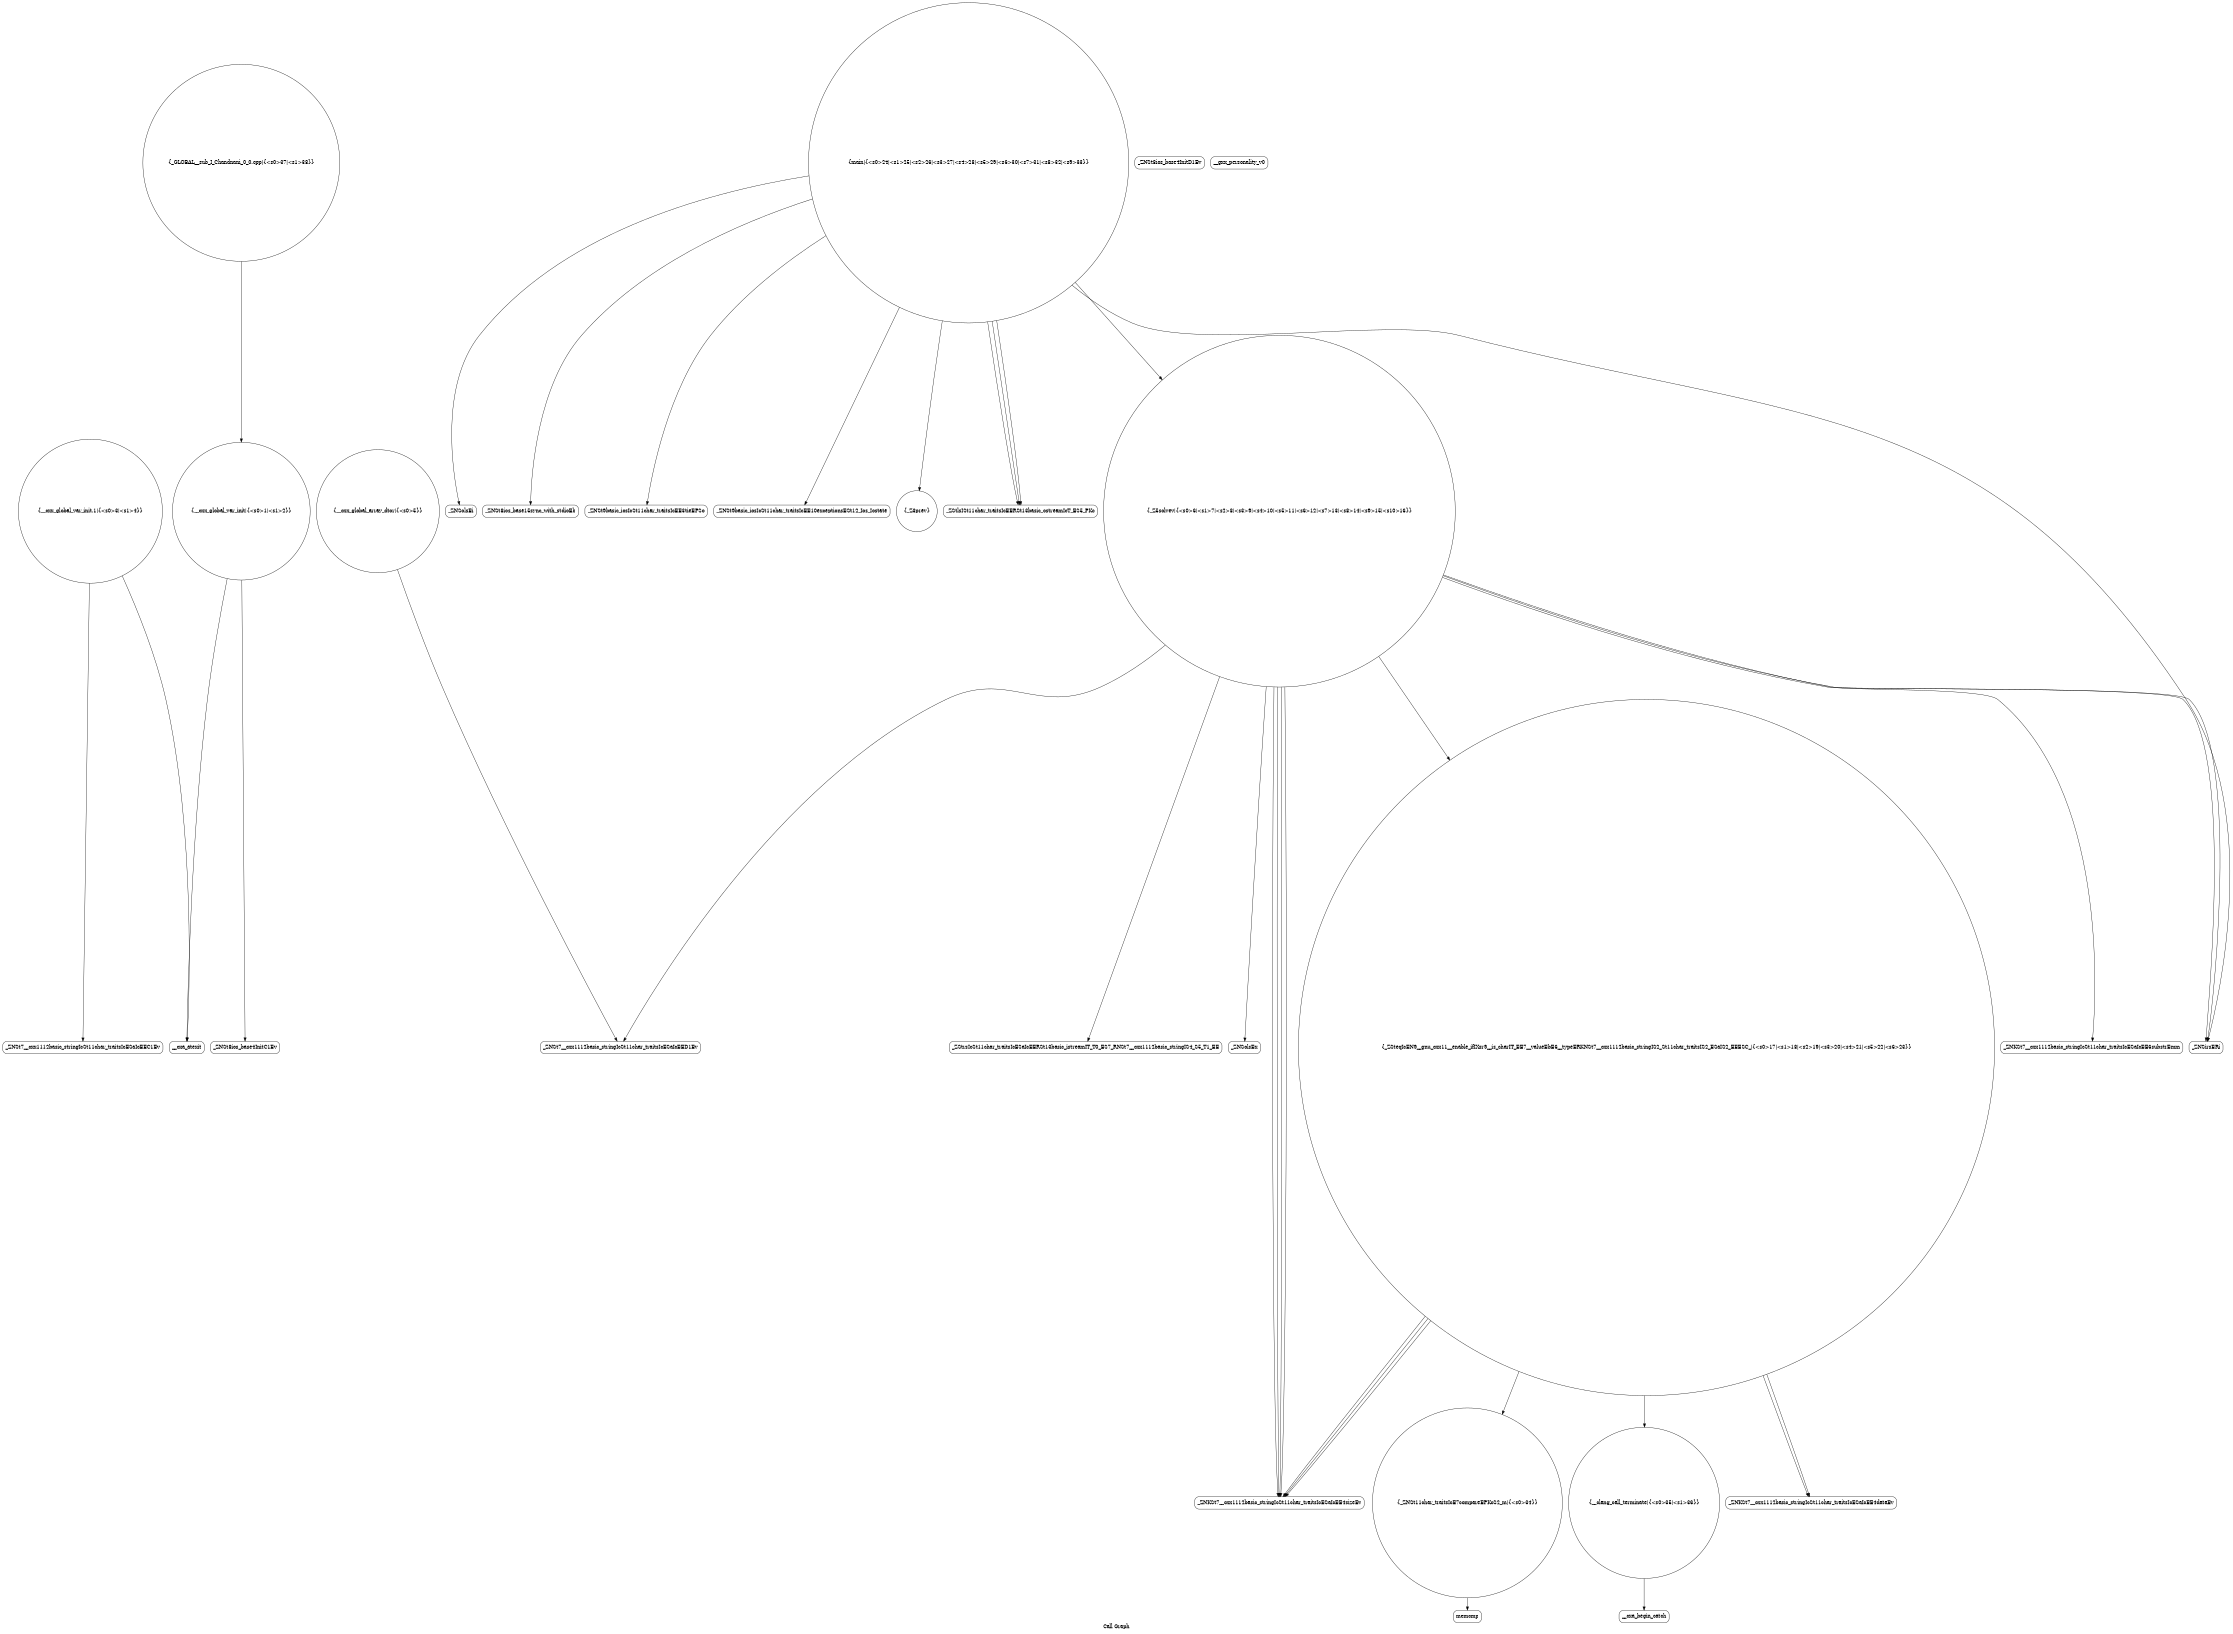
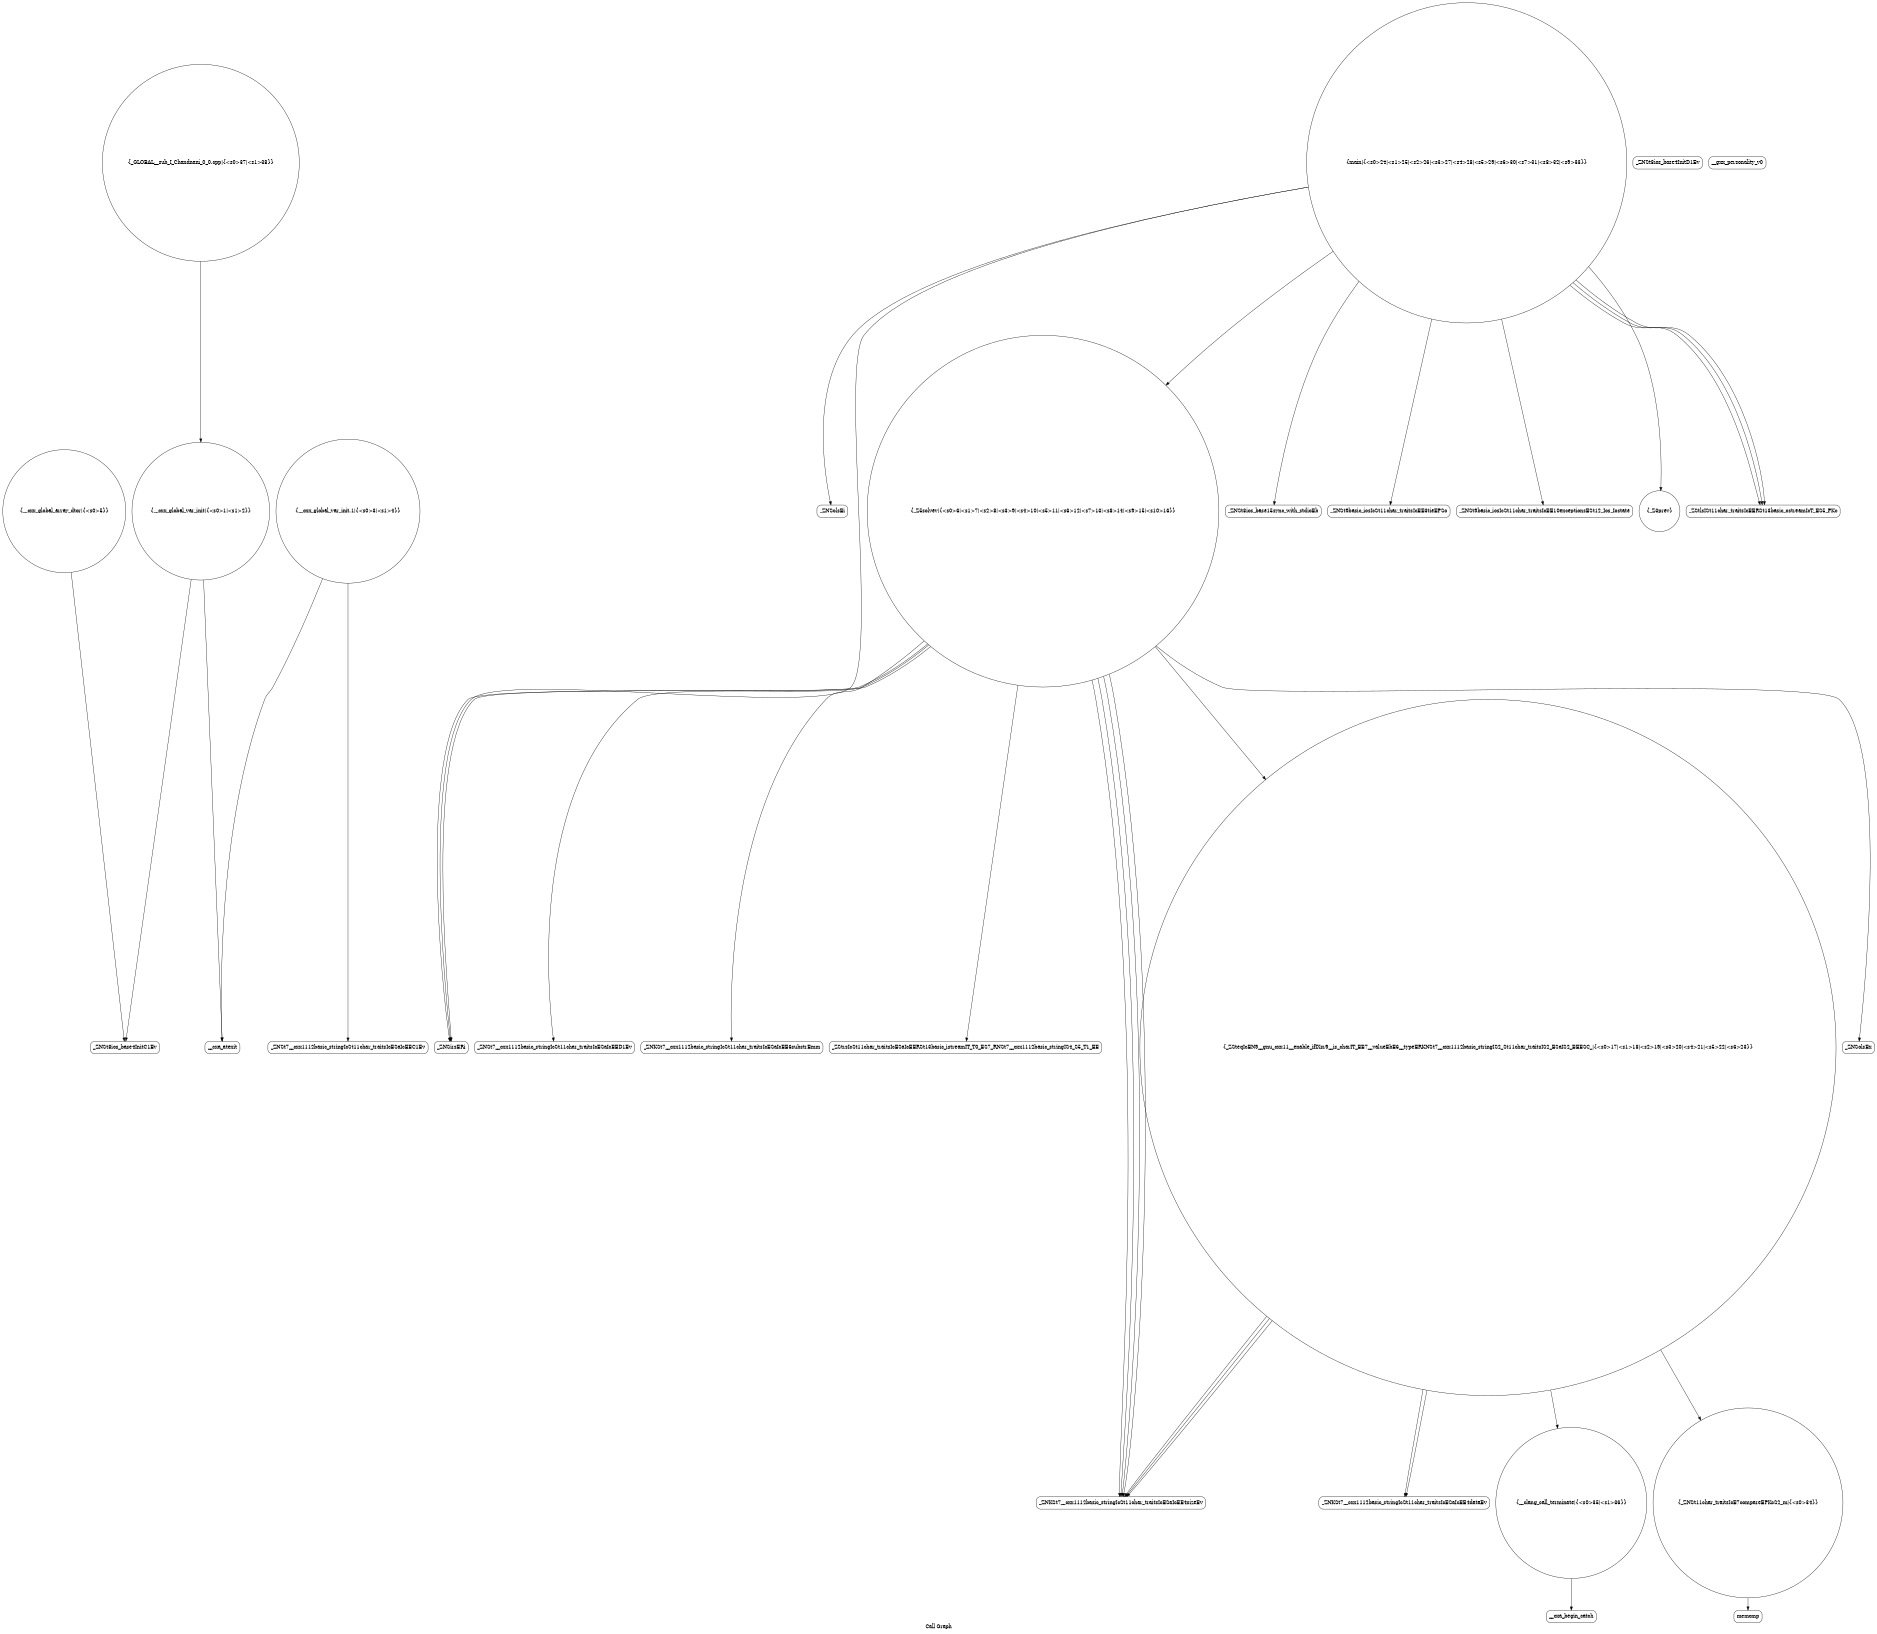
edge "{__cxx_global_array_dtor|{<s0>5}}" -> "_ZNSt7__cxx1112basic_stringIcSt11char_traitsIcESaIcEED1Ev": now "{__cxx_global_array_dtor|{<s0>5}}" -> "_ZNSt8ios_base4InitC1Ev"
